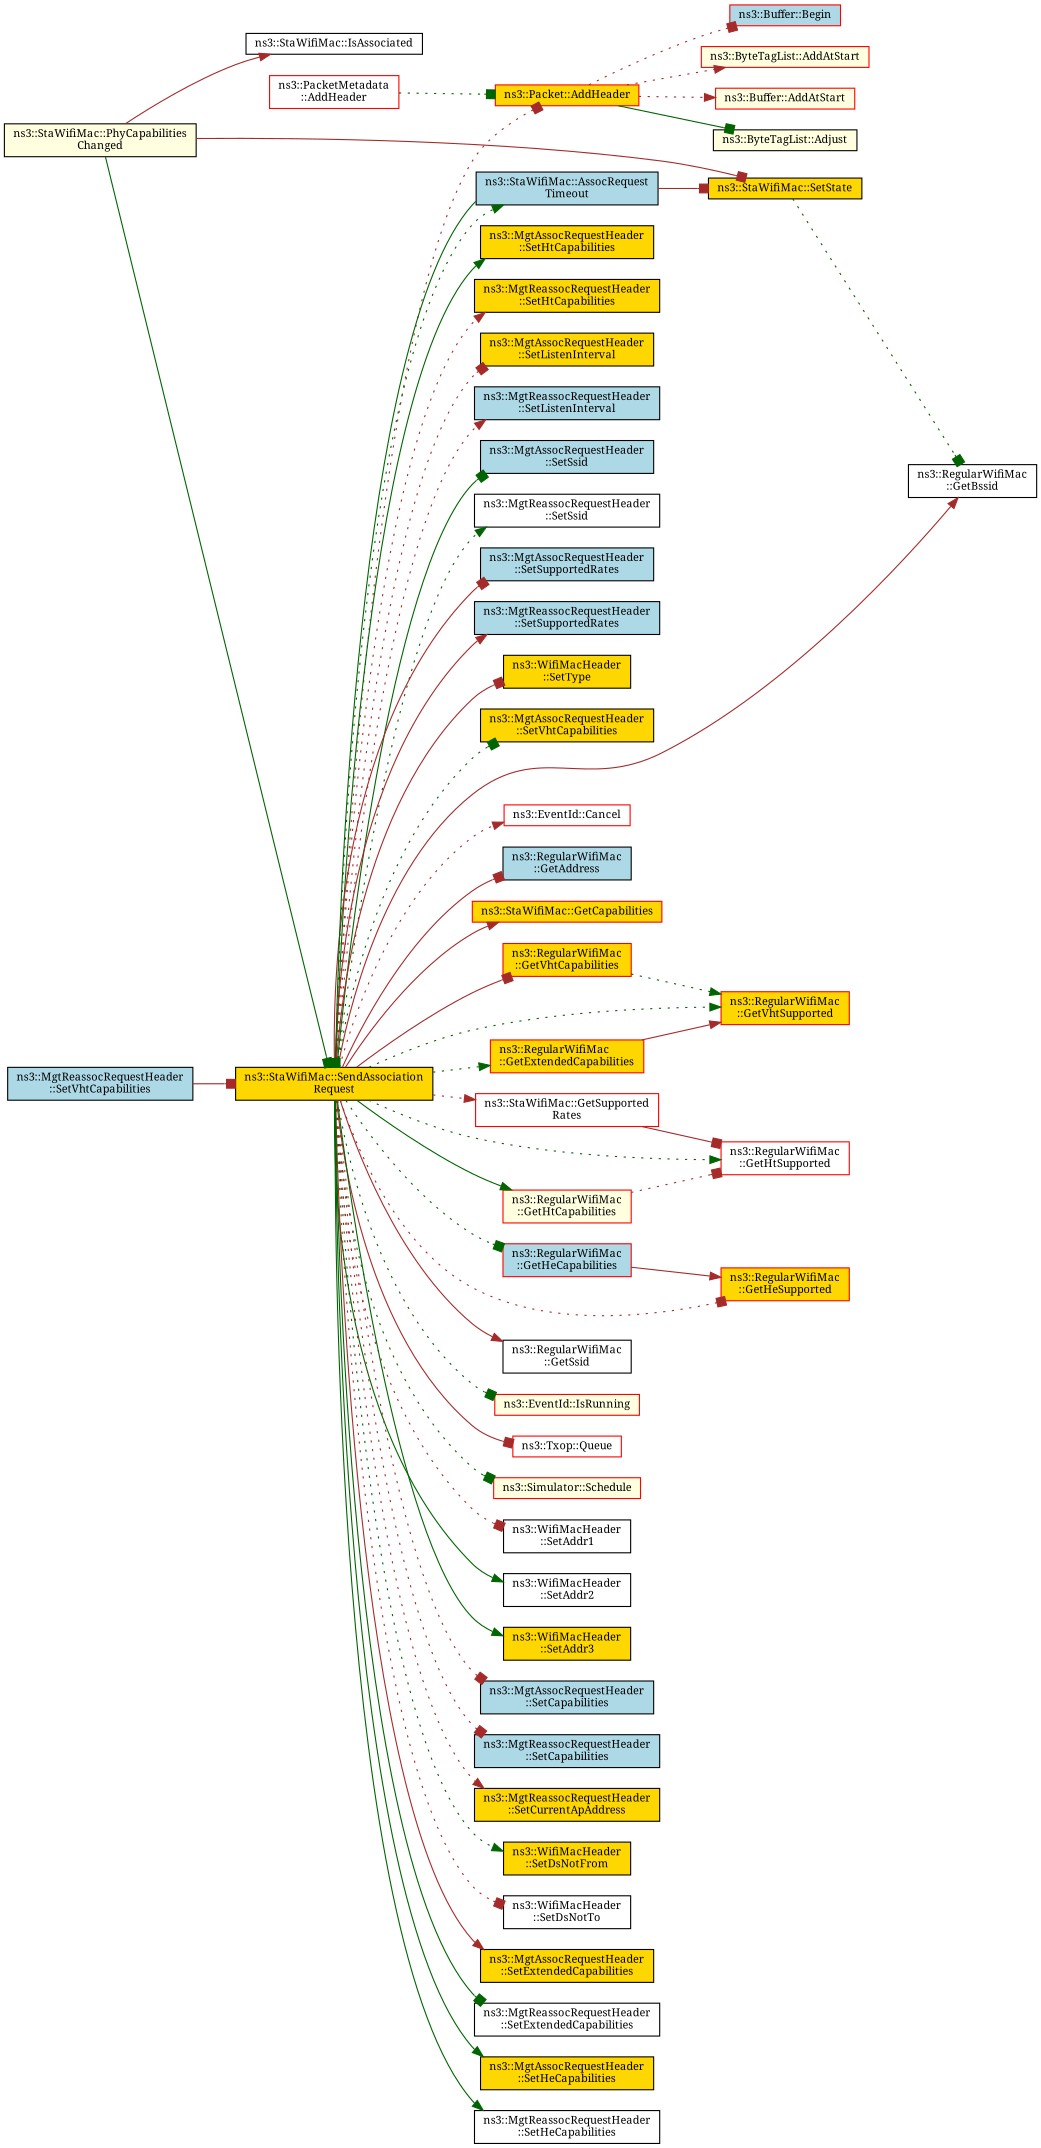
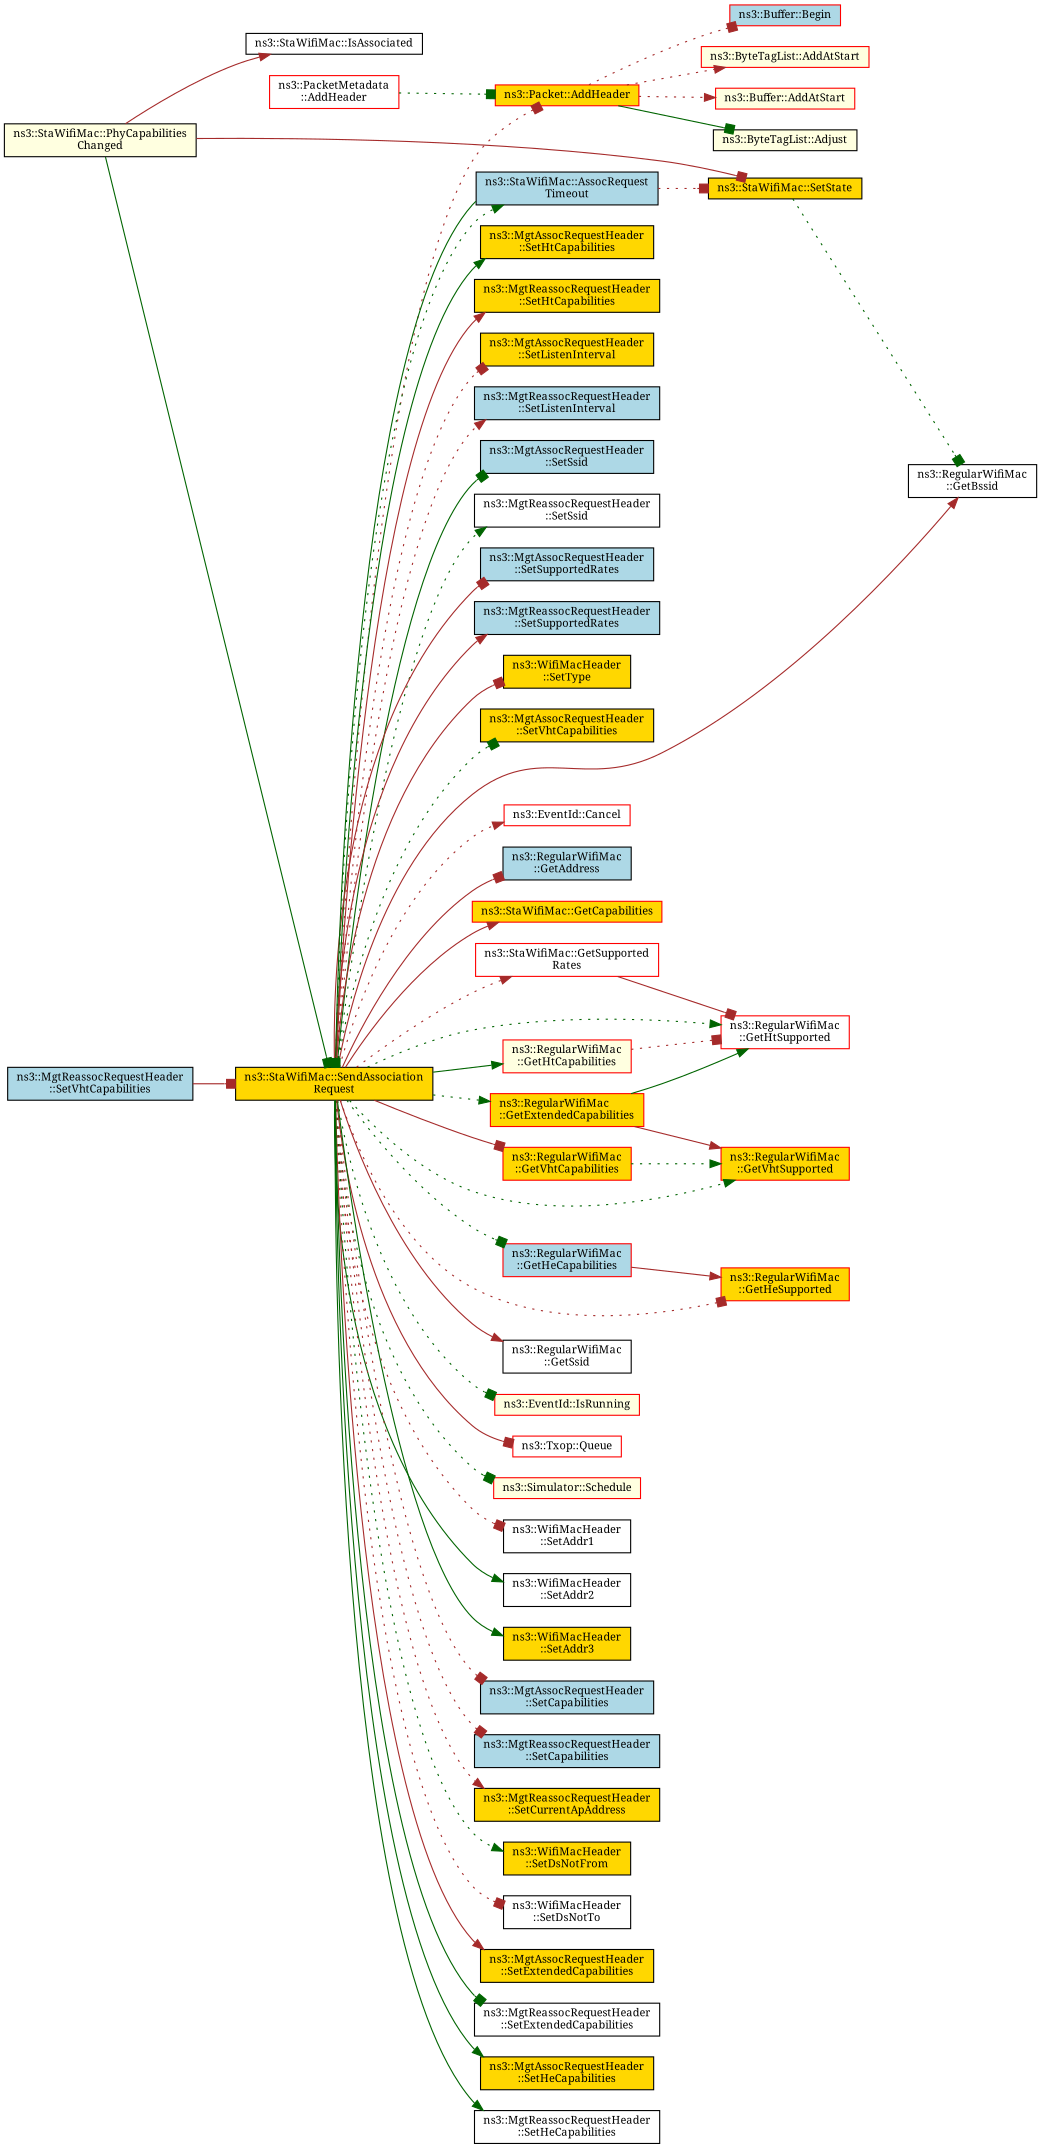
edge "ns3::StaWifiMac::AssocRequest Timeout" -> "ns3::StaWifiMac::SetState": style solid -> dotted
edge "ns3::StaWifiMac::SendAssociation Request" -> "ns3::MgtReassocRequestHeader ::SetHtCapabilities": style dotted -> solid
edge "ns3::RegularWifiMac ::GetExtendedCapabilities" -> "ns3::RegularWifiMac ::GetHtSupported": added
